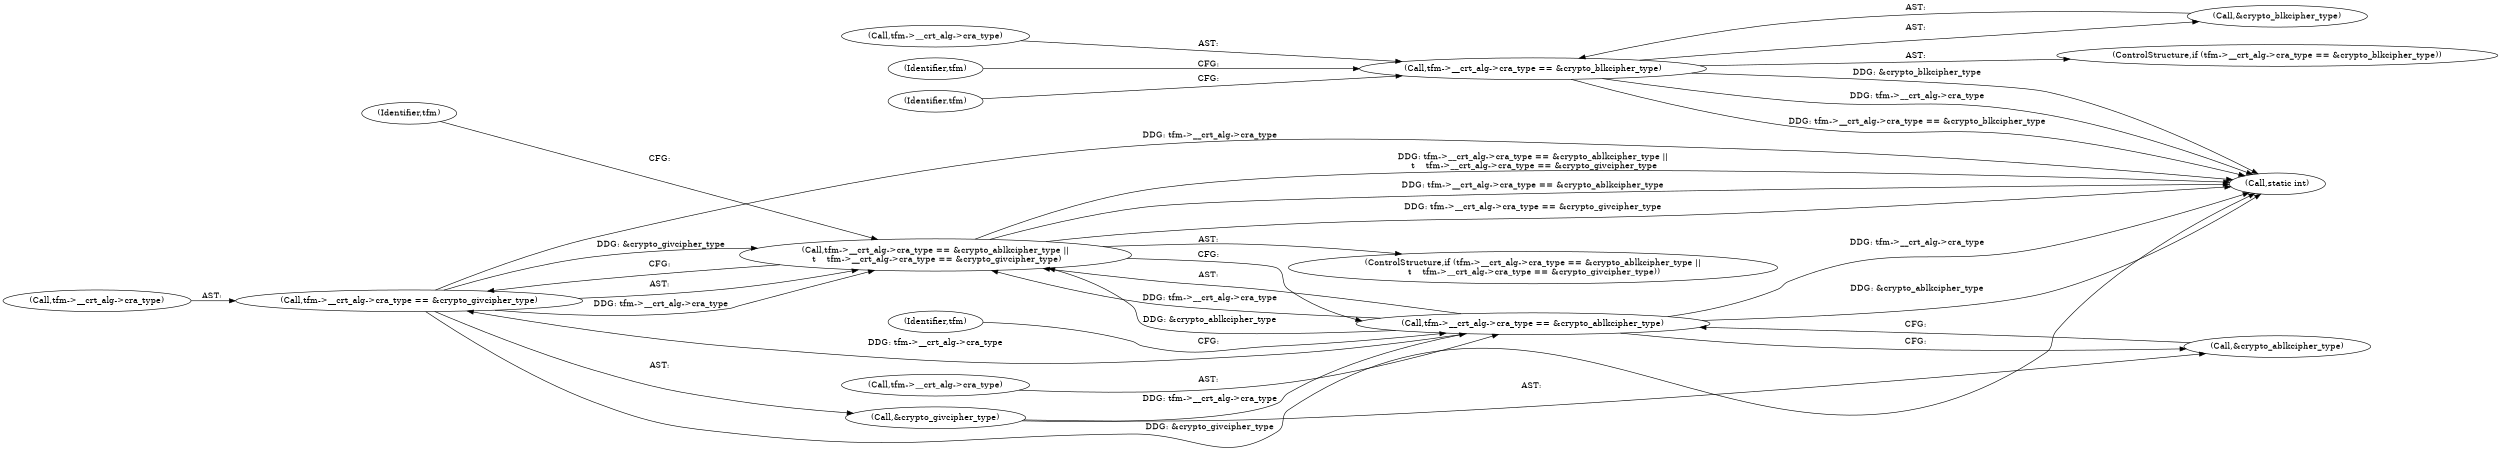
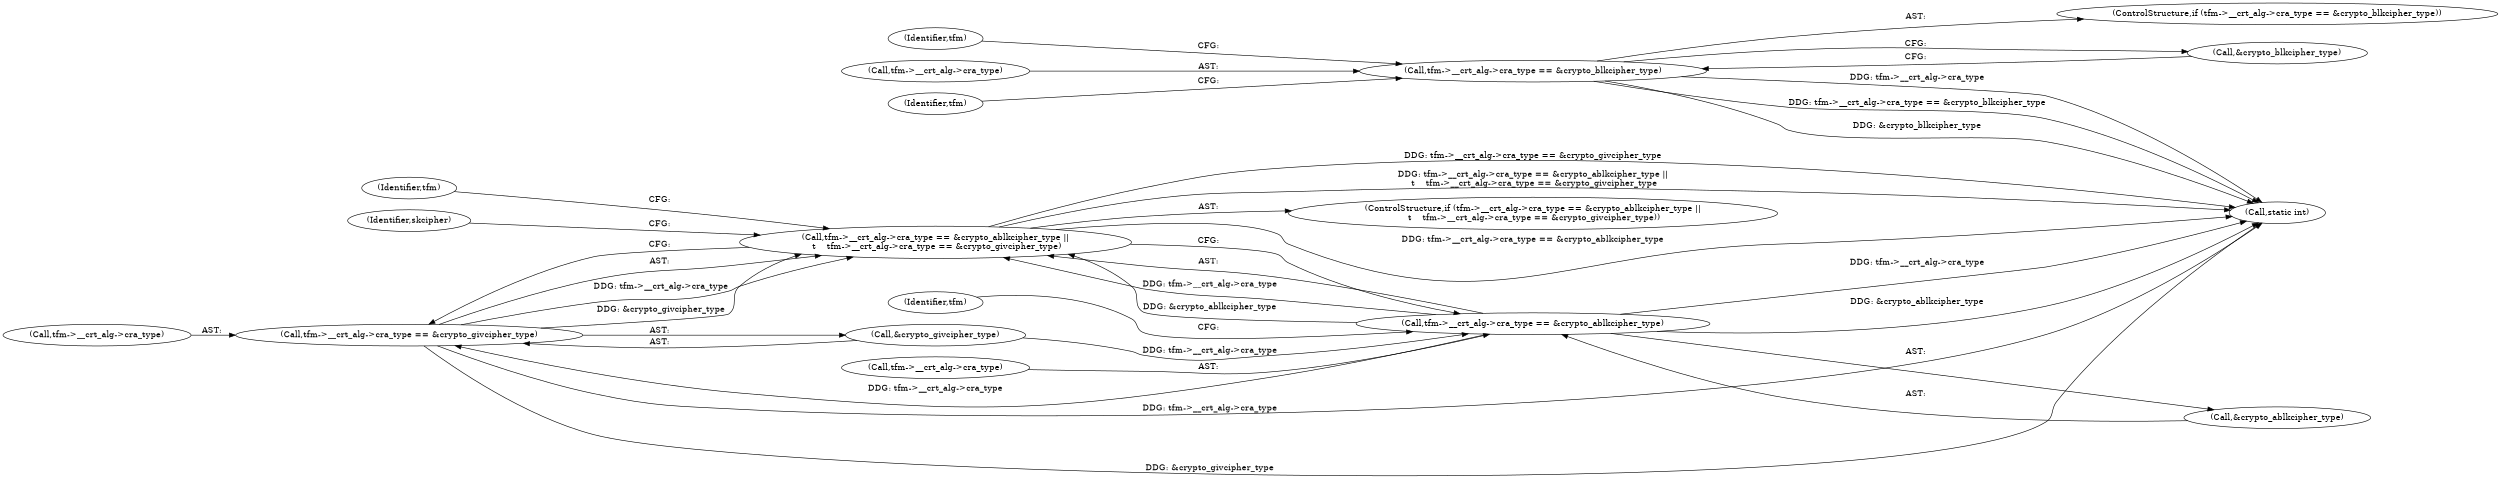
edge "(Call,&crypto_blkcipher_type)" -> "(Call,tfm->__crt_alg->cra_type == &crypto_blkcipher_type)": label "AST: " -> "CFG: "
edge "(Call,tfm->__crt_alg->cra_type == &crypto_blkcipher_type)" -> "(Call,&crypto_blkcipher_type)": label "AST: " -> "CFG: "
node "(Identifier,skcipher)": added
edge "(Call,&crypto_ablkcipher_type)" -> "(Call,tfm->__crt_alg->cra_type == &crypto_ablkcipher_type)": label "CFG: " -> "AST: "
edge "(Call,tfm->__crt_alg->cra_type == &crypto_ablkcipher_type)" -> "(Call,&crypto_ablkcipher_type)": label "CFG: " -> "AST: "
edge "(Call,&crypto_givcipher_type)" -> "(Call,&crypto_ablkcipher_type)": now "(Call,&crypto_givcipher_type)" -> "(Call,tfm->__crt_alg->cra_type == &crypto_givcipher_type)"
